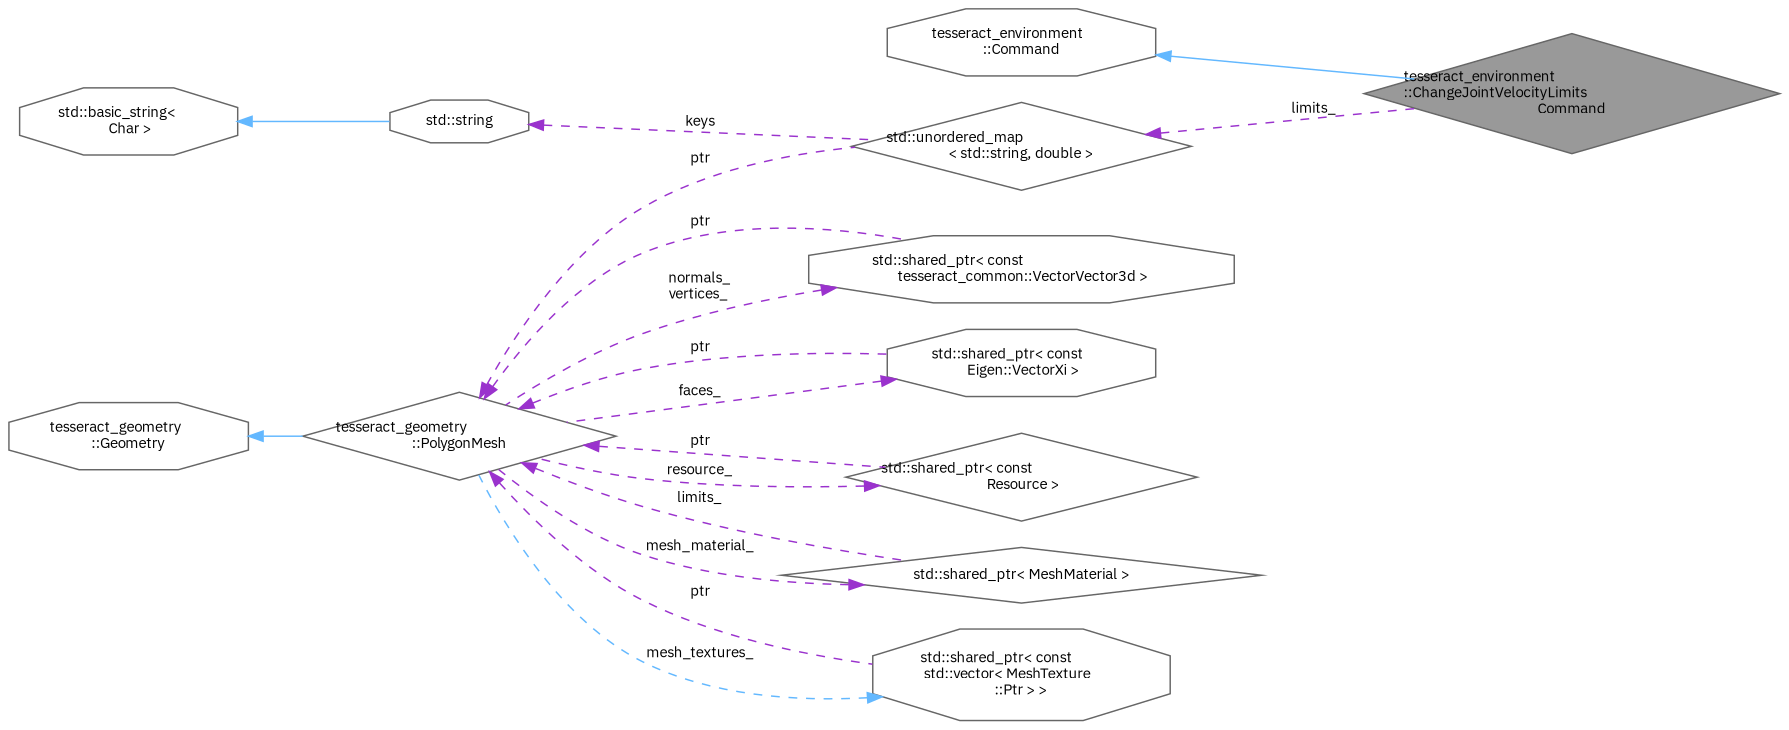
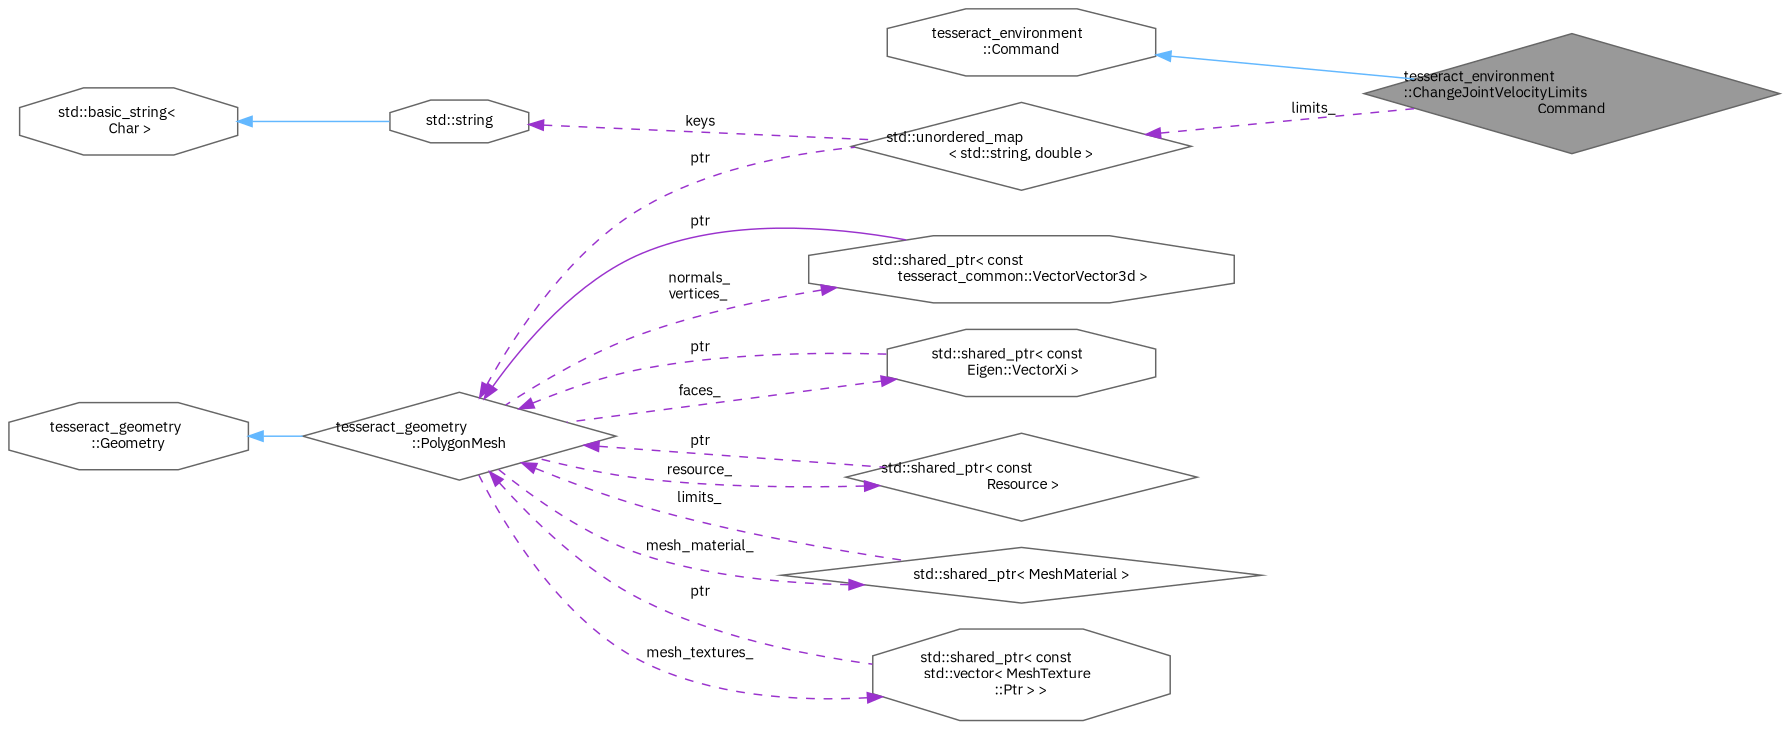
edge "std::shared_ptr< const tesseract_common::VectorVector3d >" -> "tesseract_geometry ::PolygonMesh": style dashed -> solid
edge "tesseract_geometry ::PolygonMesh" -> "std::shared_ptr< const std::vector< MeshTexture ::Ptr > >": color steelblue1 -> darkorchid3
